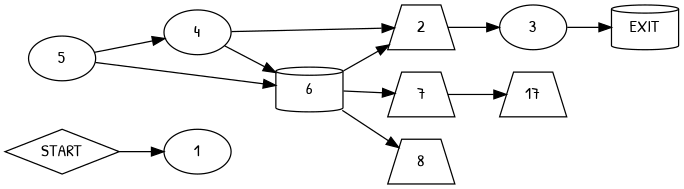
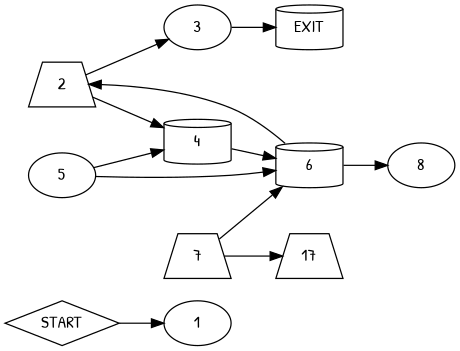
edge "4" -> "2": reversed
node "4": shape ellipse -> cylinder
edge "6" -> "7": reversed
node "8": shape trapezium -> ellipse
